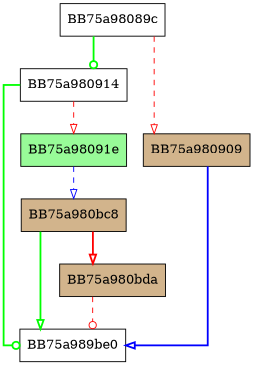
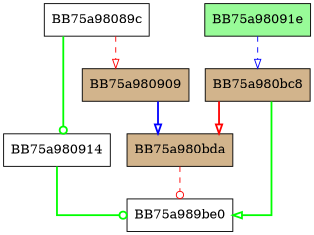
edge "BB75a980914" -> "BB75a98091e": removed
edge "BB75a980909" -> "BB75a989be0": now "BB75a980909" -> "BB75a980bda"
